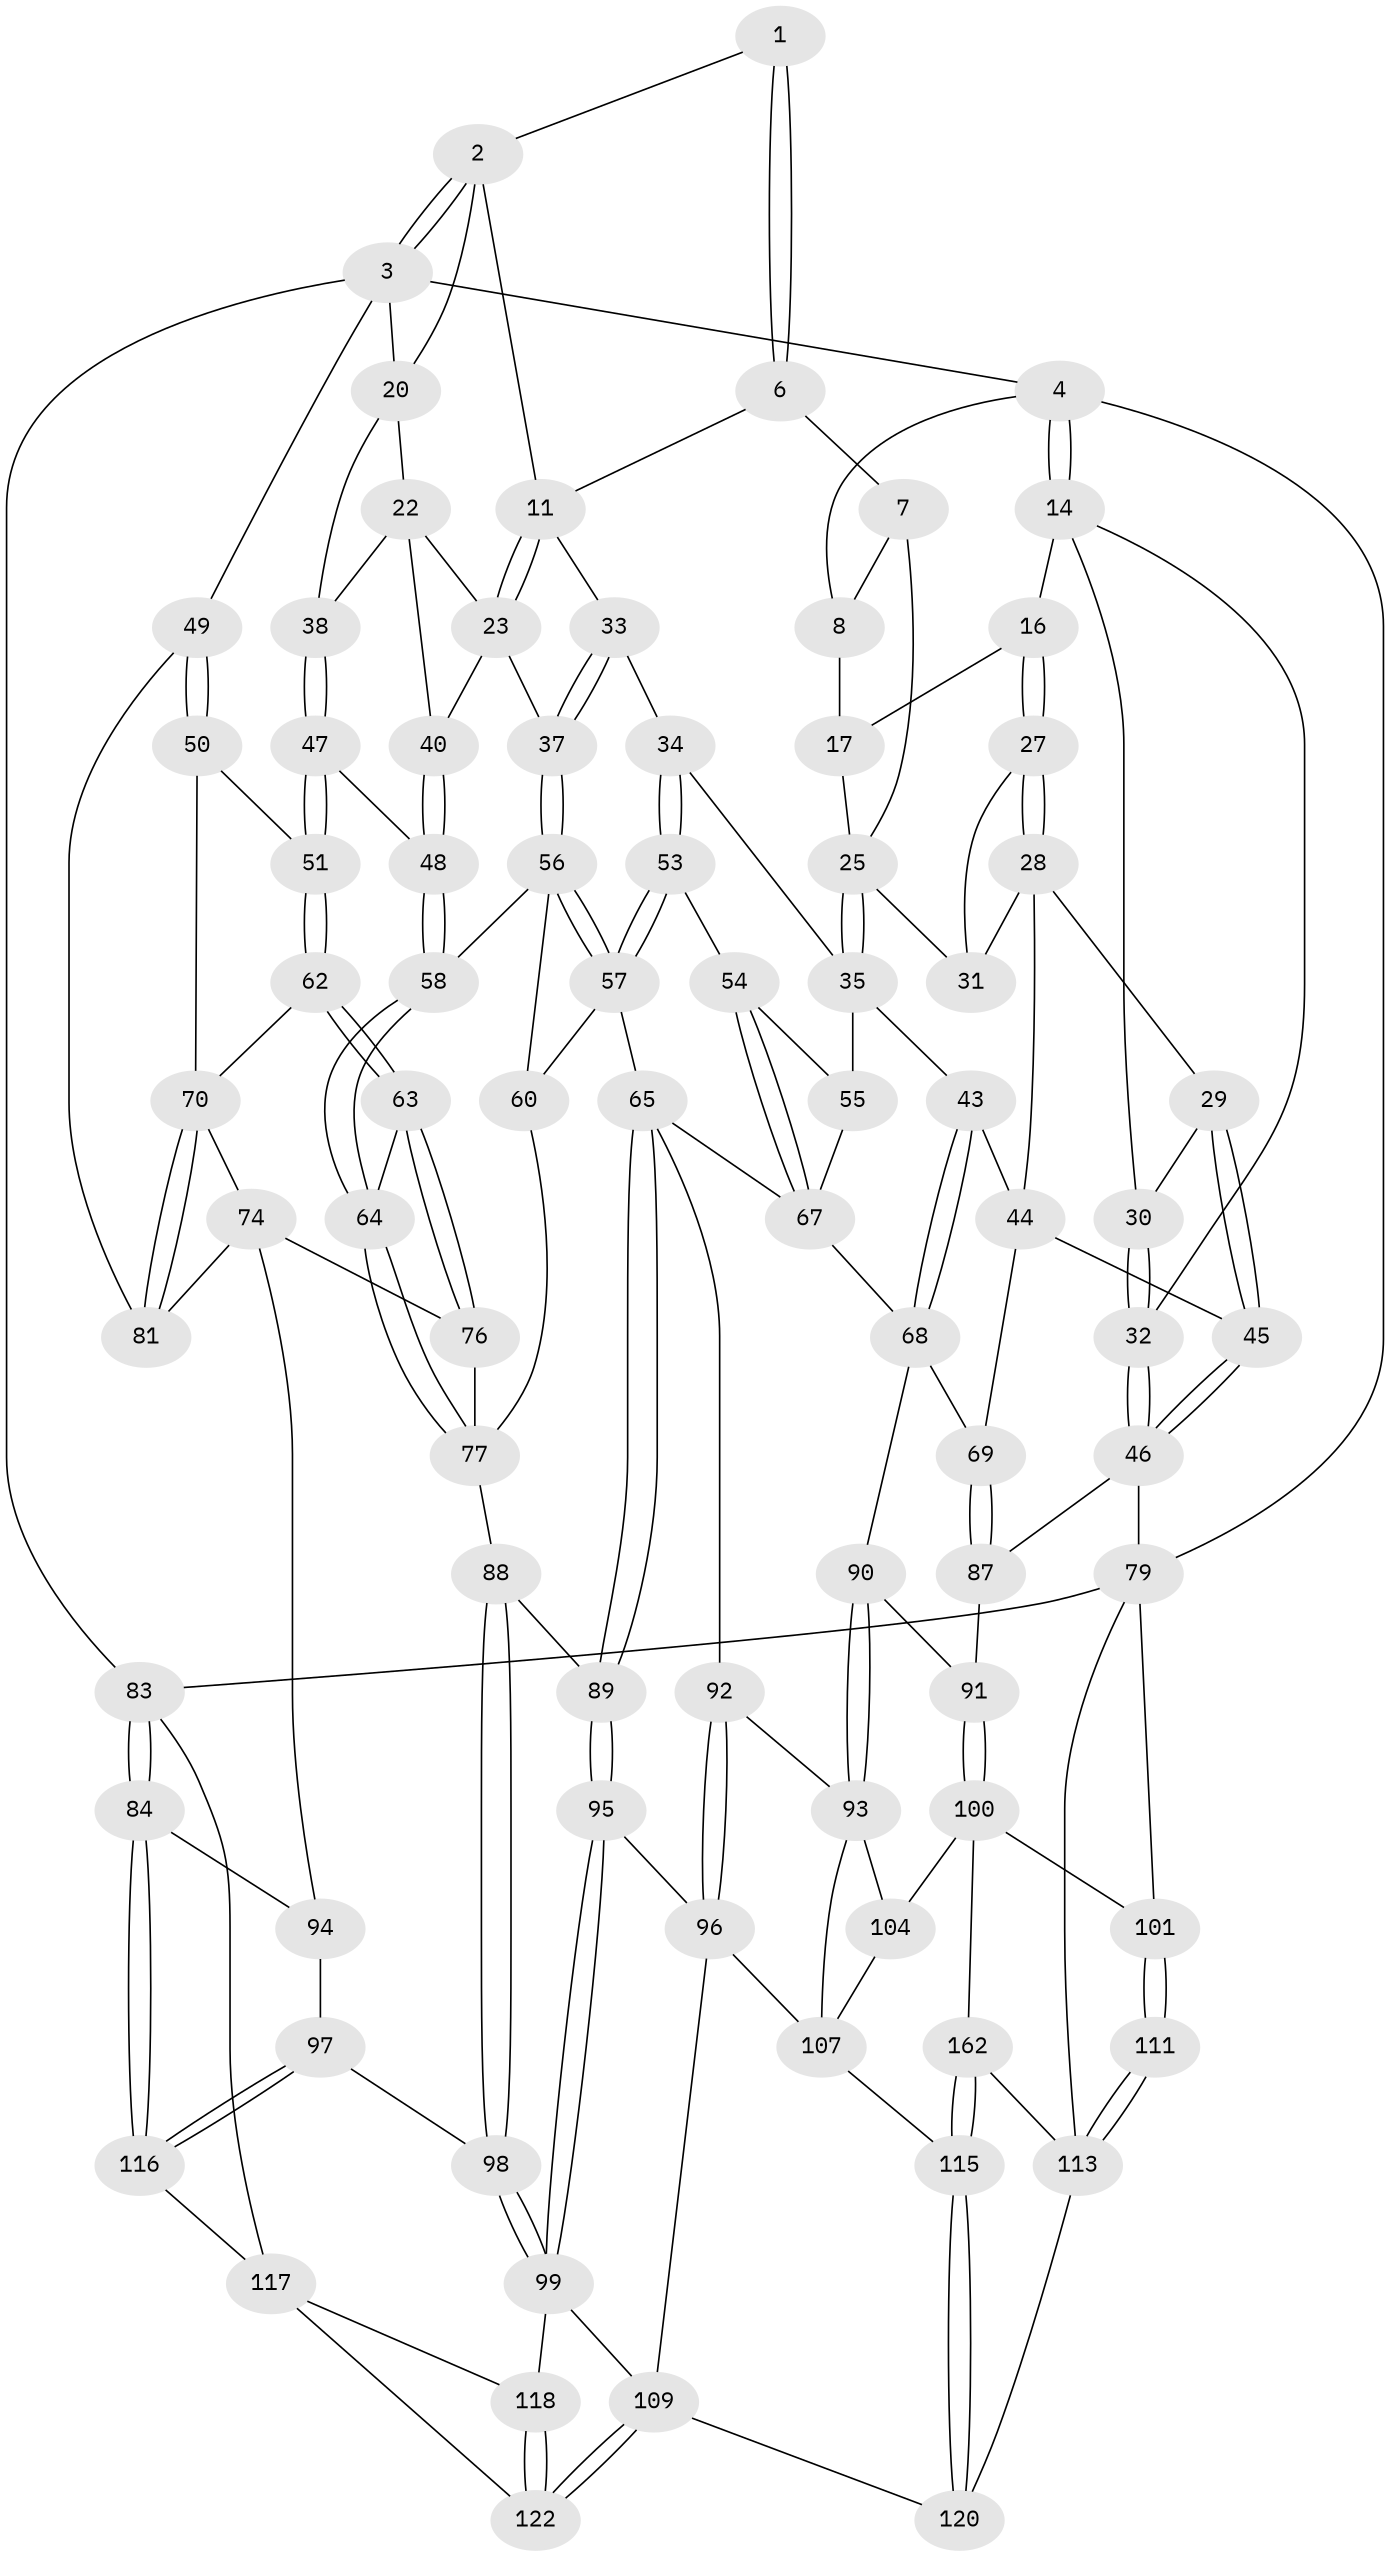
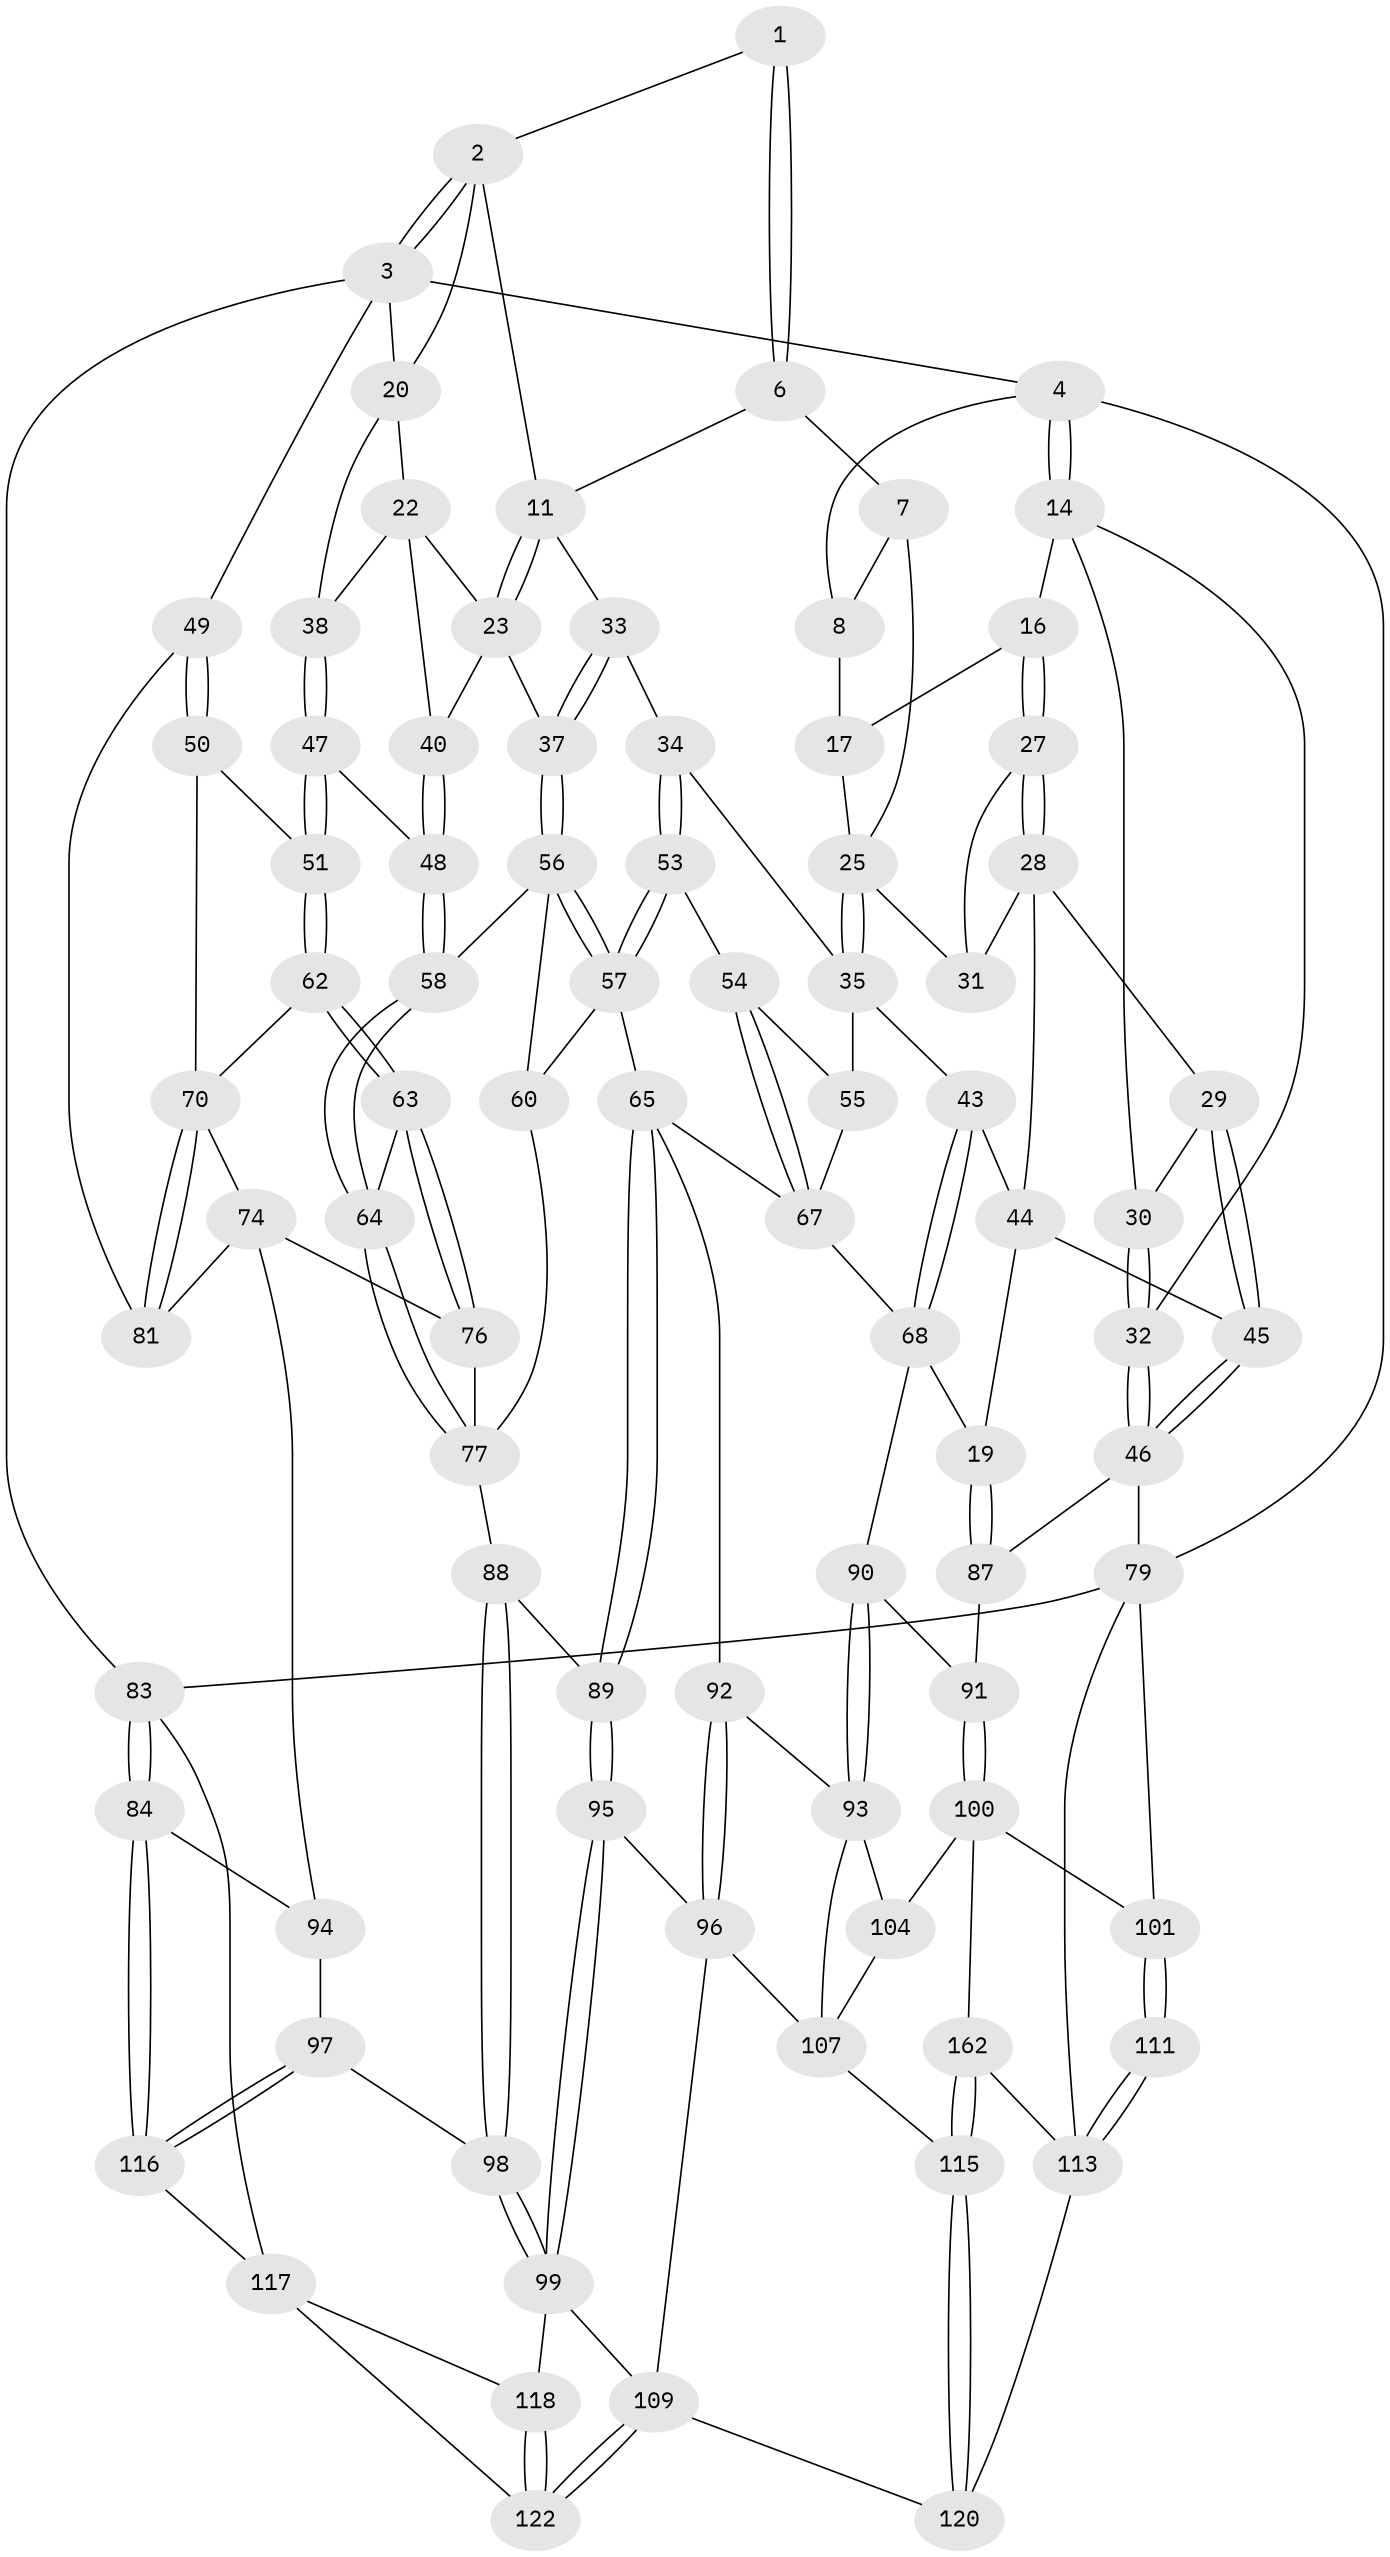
node "69": label "69" -> "19"
